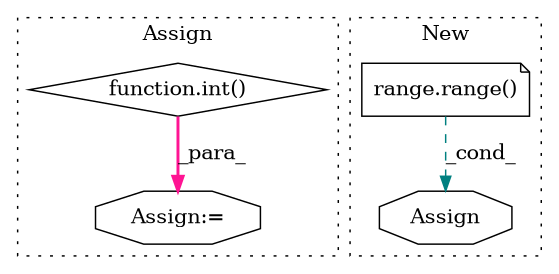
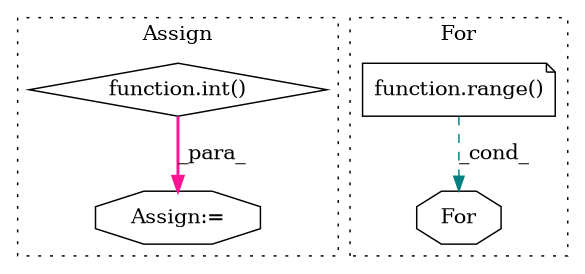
cluster "New": label "New" -> "For"
node "range.range()": label "range.range()" -> "function.range()"
node "Assign": label "Assign" -> "For"
